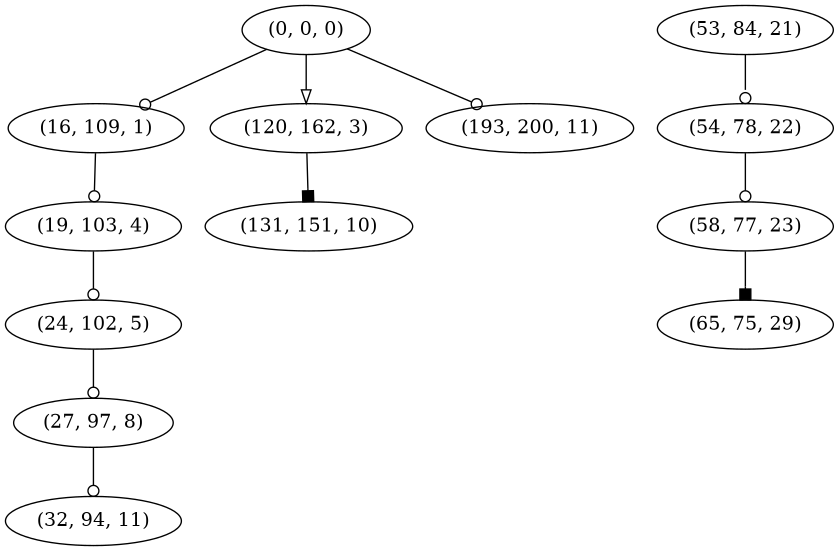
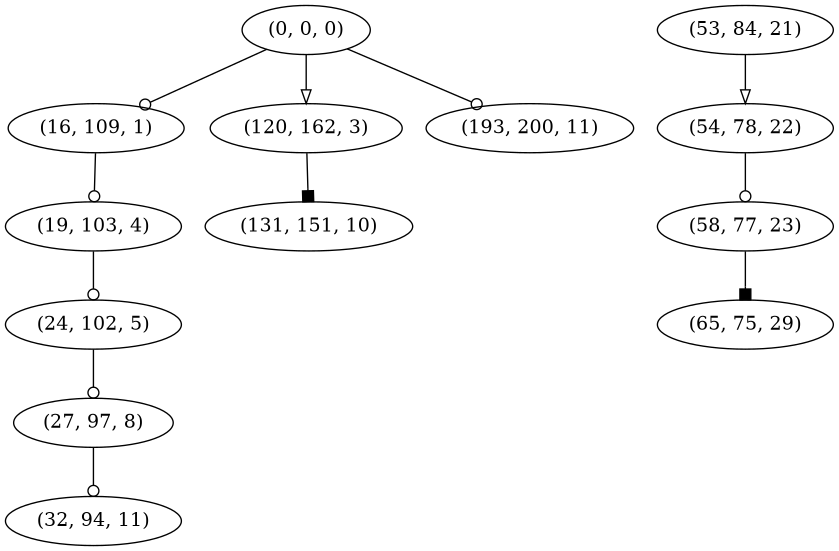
edge "(53, 84, 21)" -> "(54, 78, 22)": arrowhead odot -> onormal
